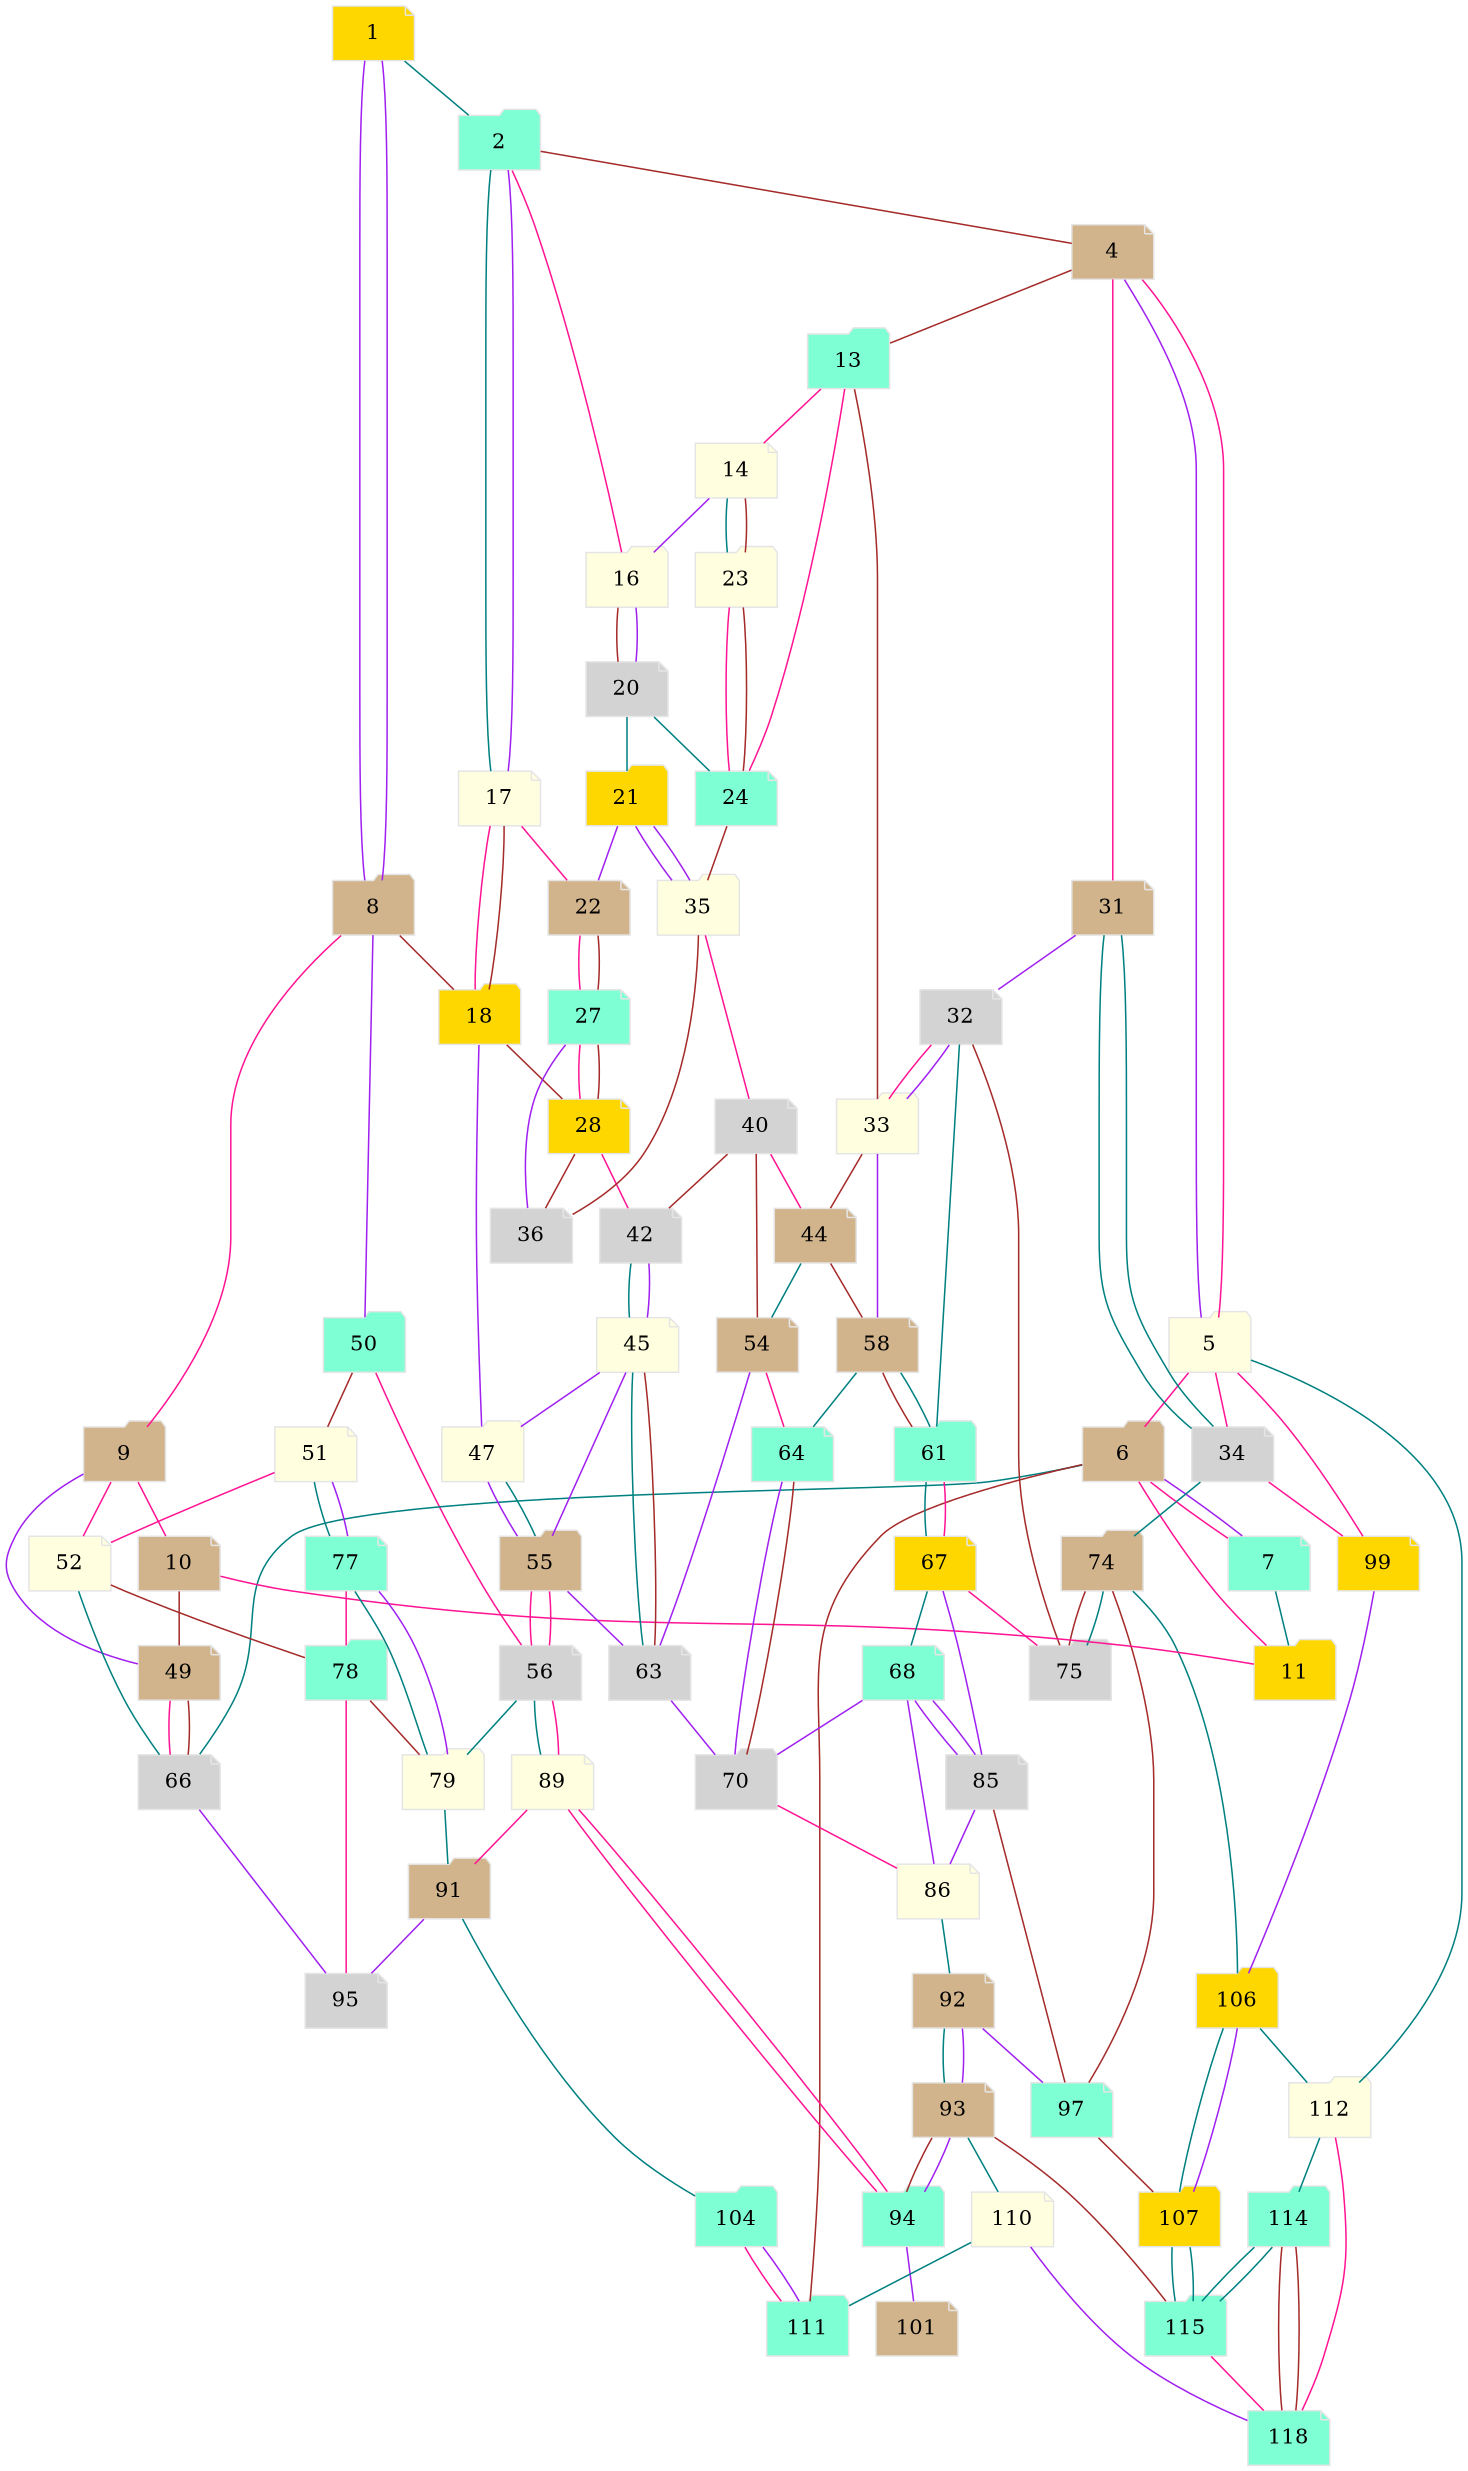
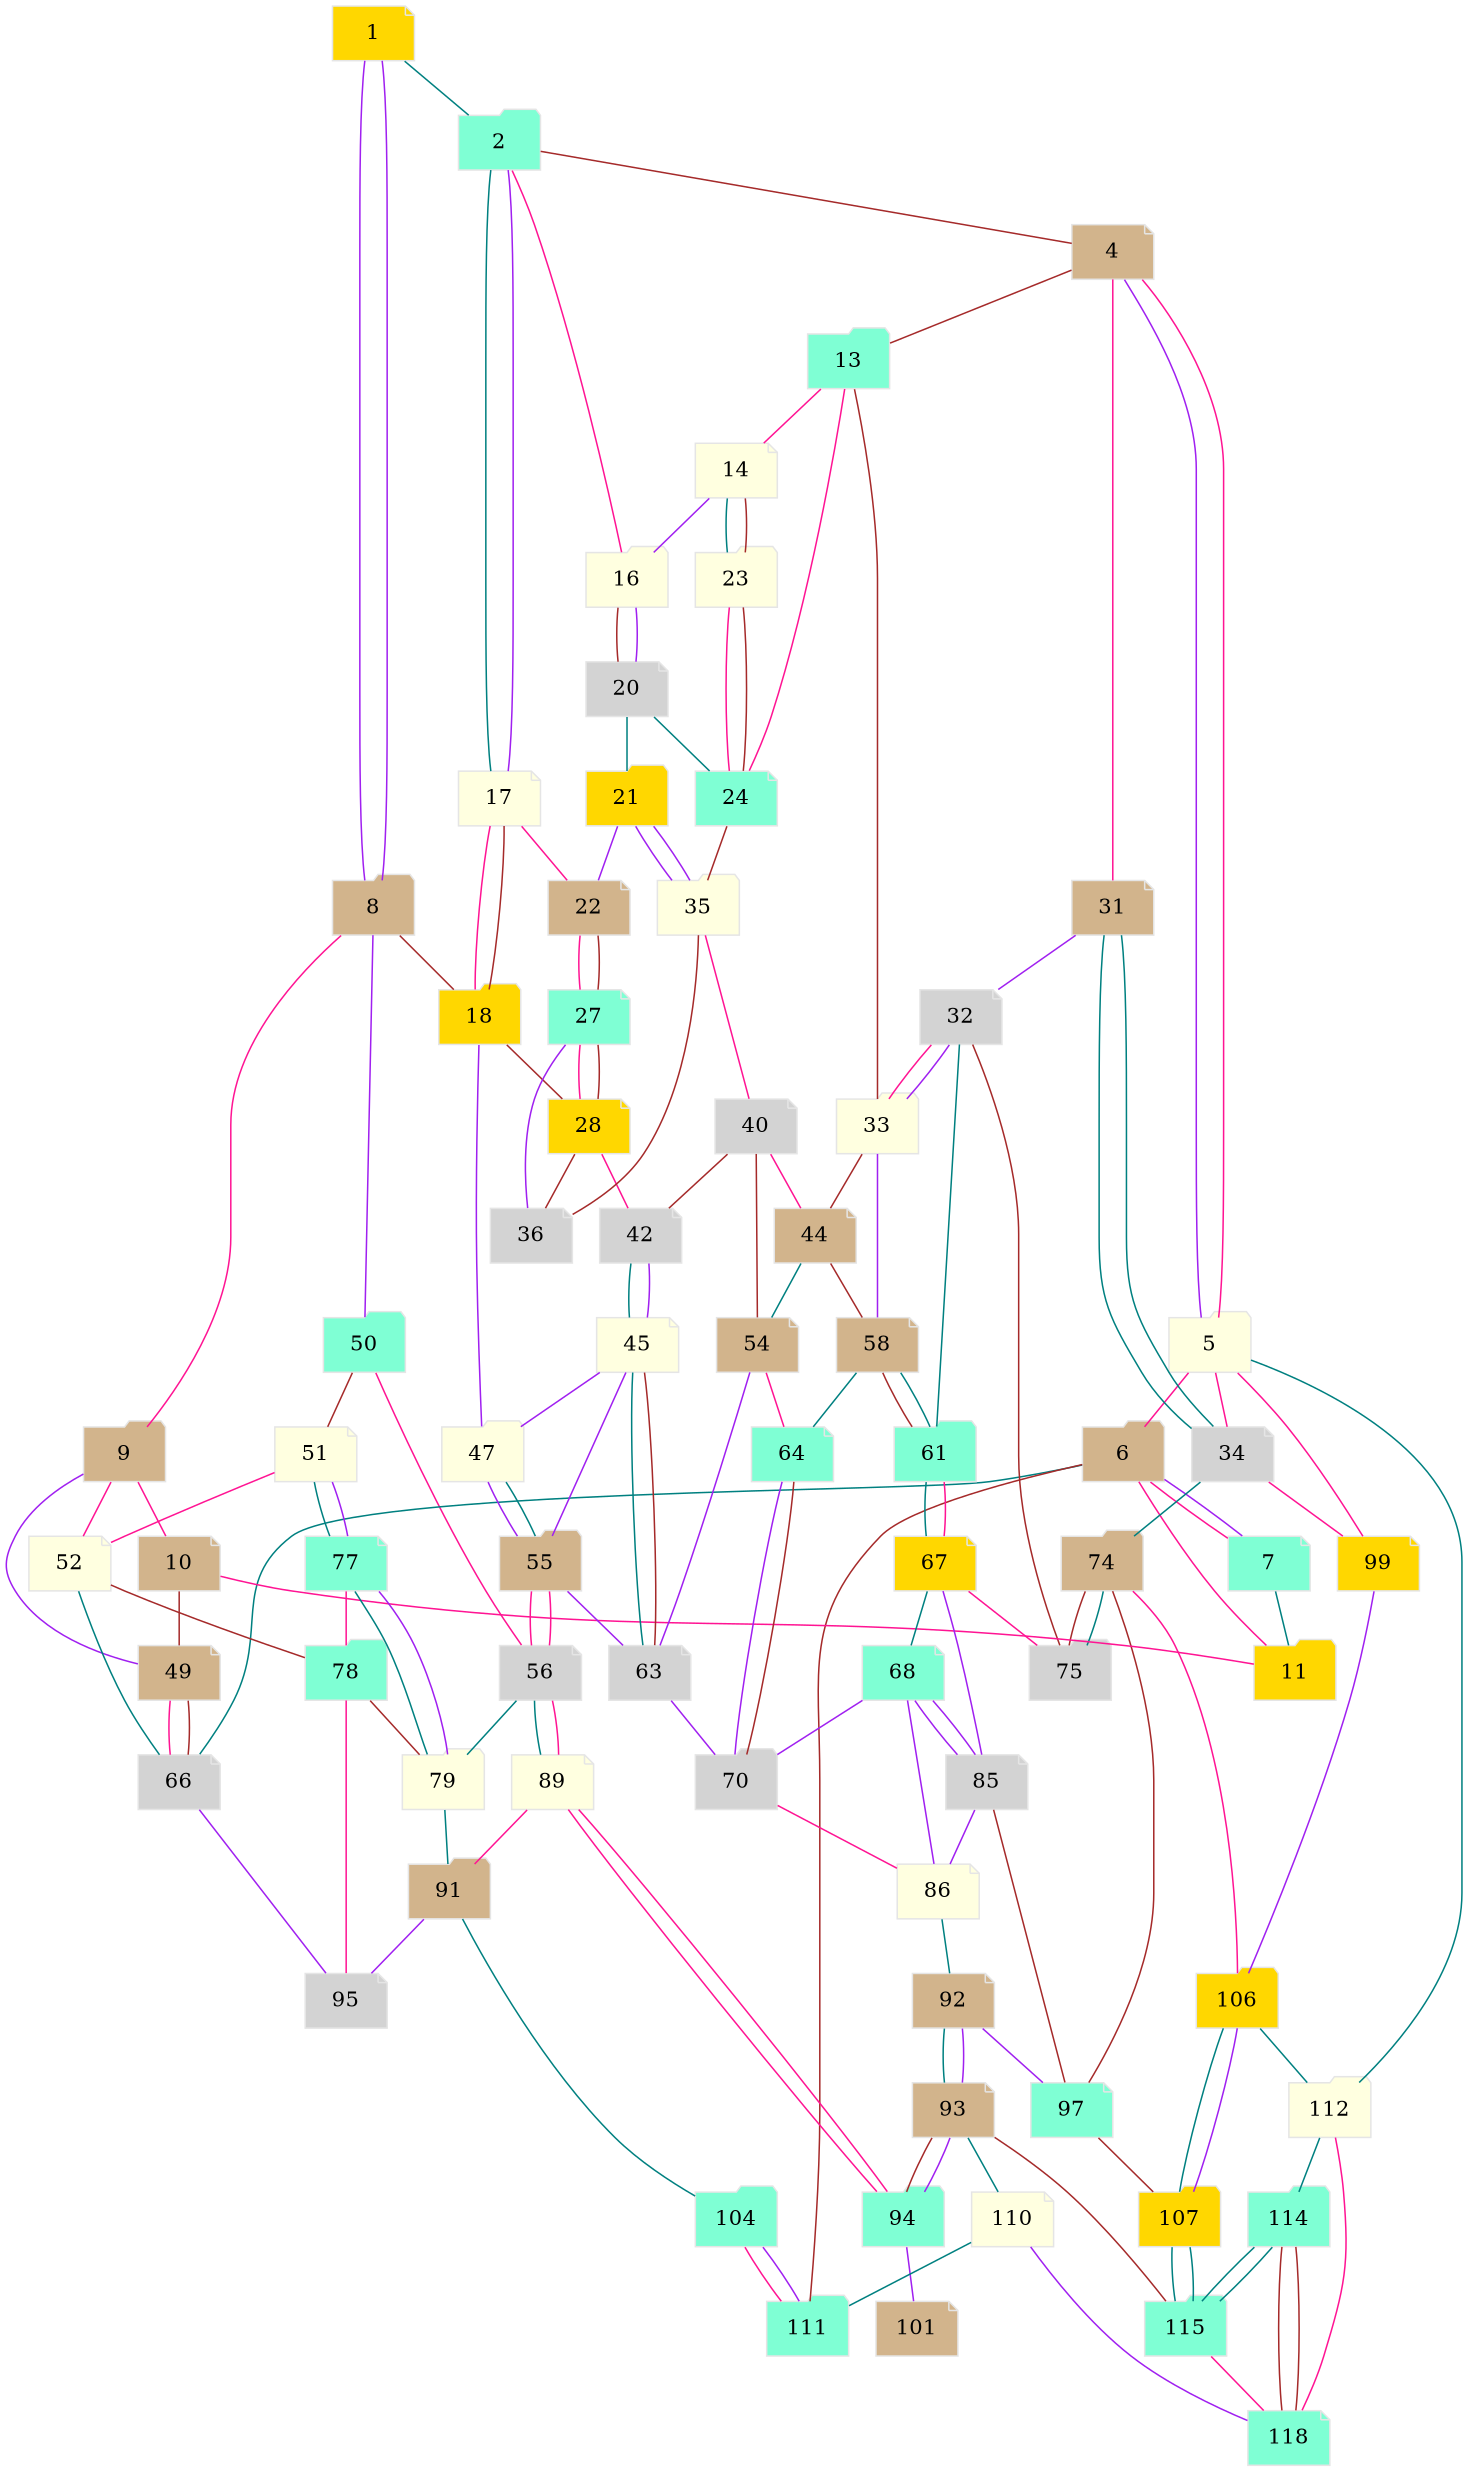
edge "74" -- "106": color teal -> deeppink
